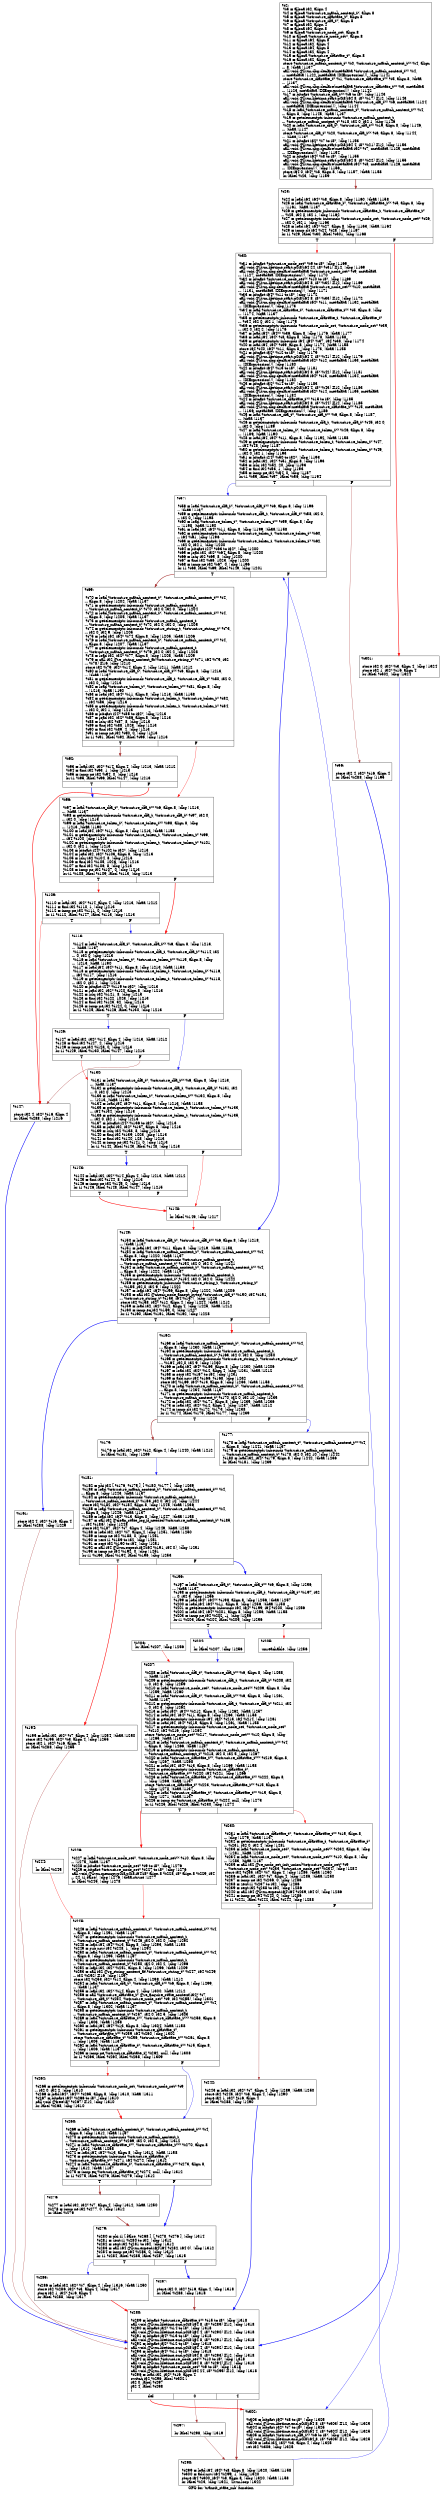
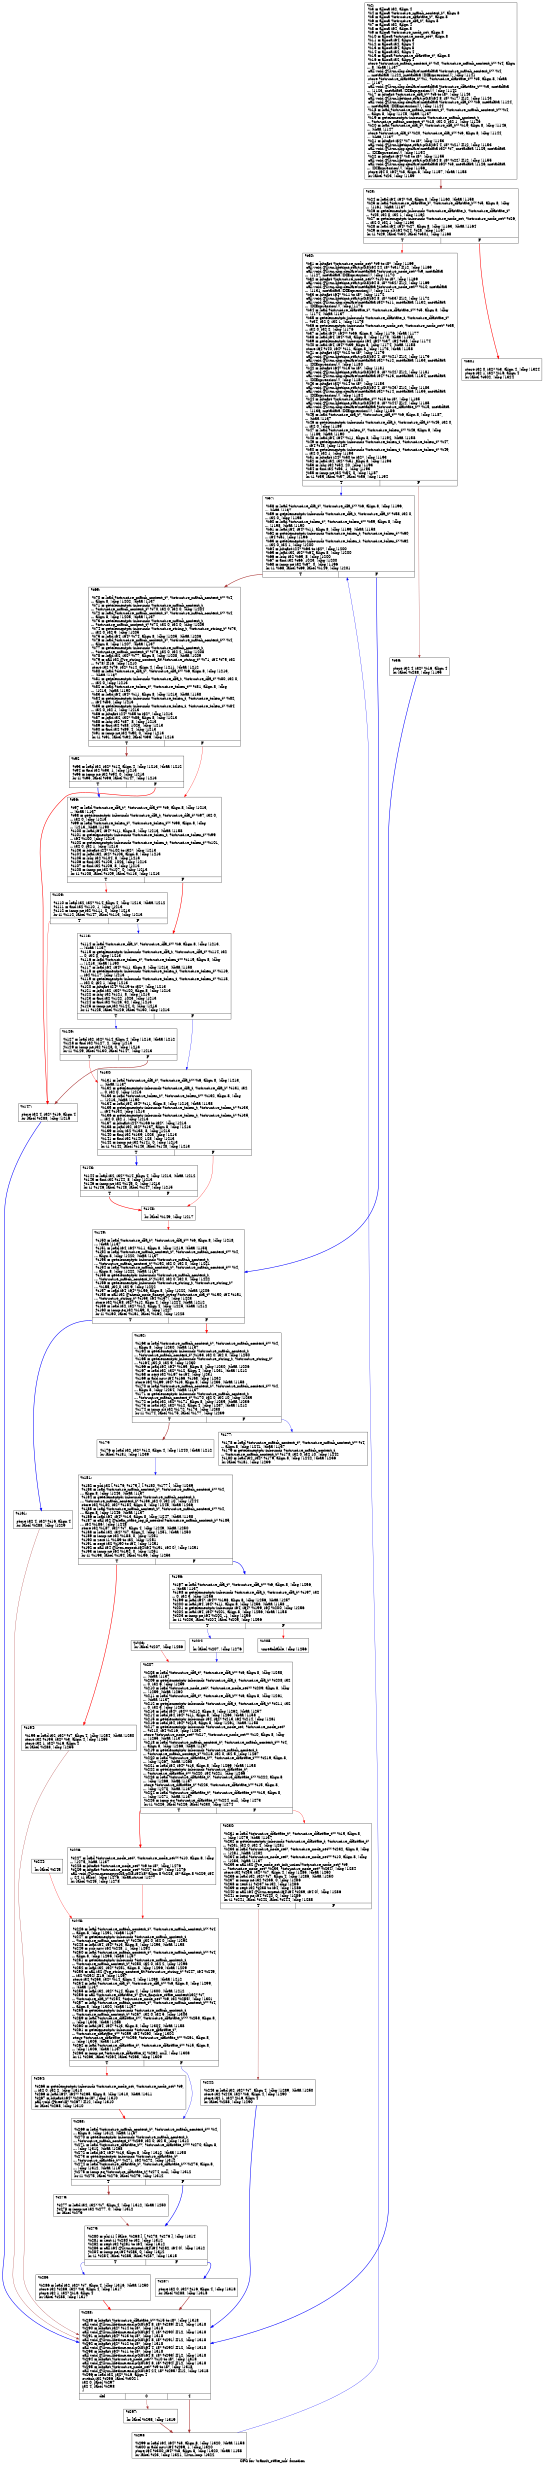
edge "%126:" -> "%147:": style solid -> bold
edge "%196:" -> "%204:": style bold -> solid
node "%204:": text "br label %207, !dbg !1256" -> "br label %207, !dbg !1276"
edge "%276:" -> "%279:": style bold -> solid
node "%302:": removed
edge "%297:" -> "%298:": style solid -> bold
